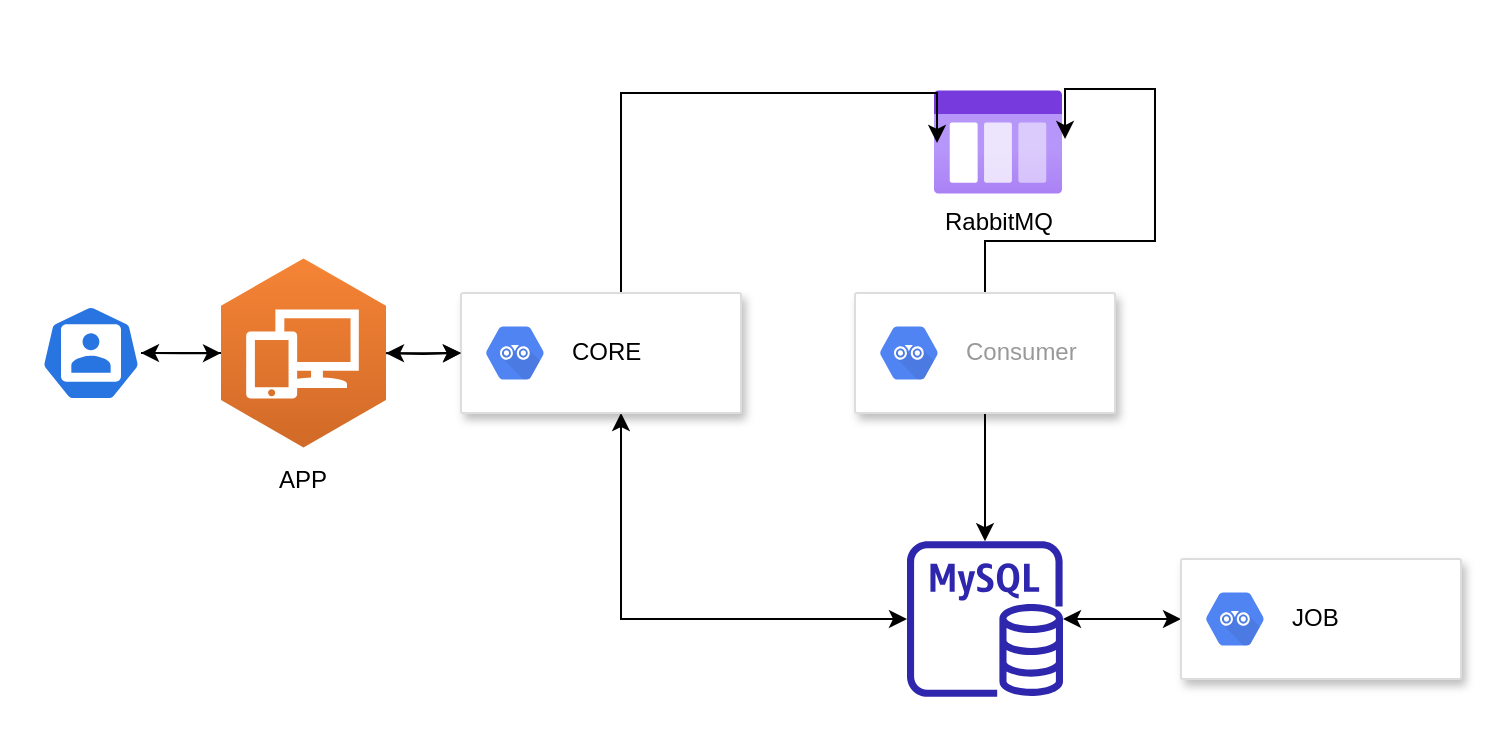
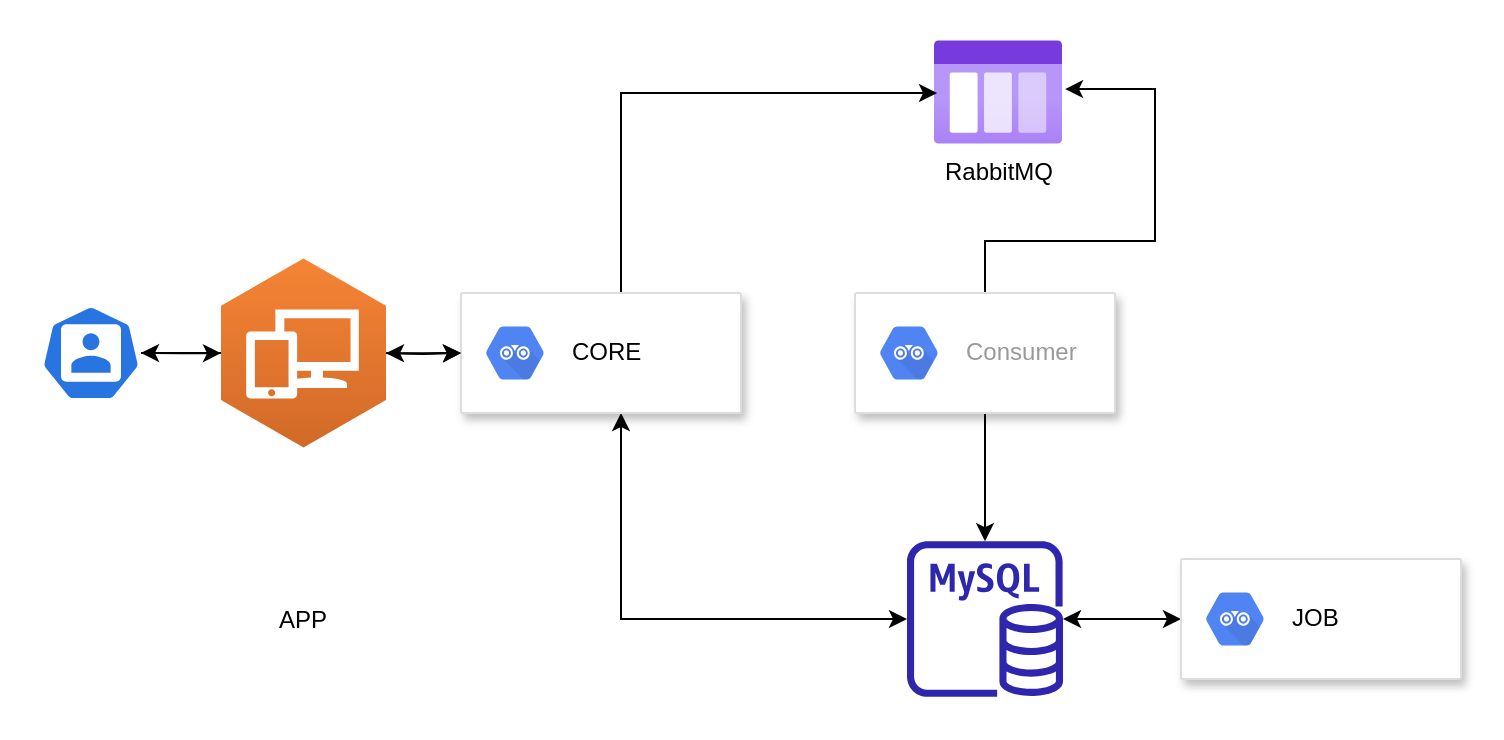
node "RabbitMQ": moved (999, 143) -> (999, 93)
node "APP": moved (304, 481) -> (304, 621)
